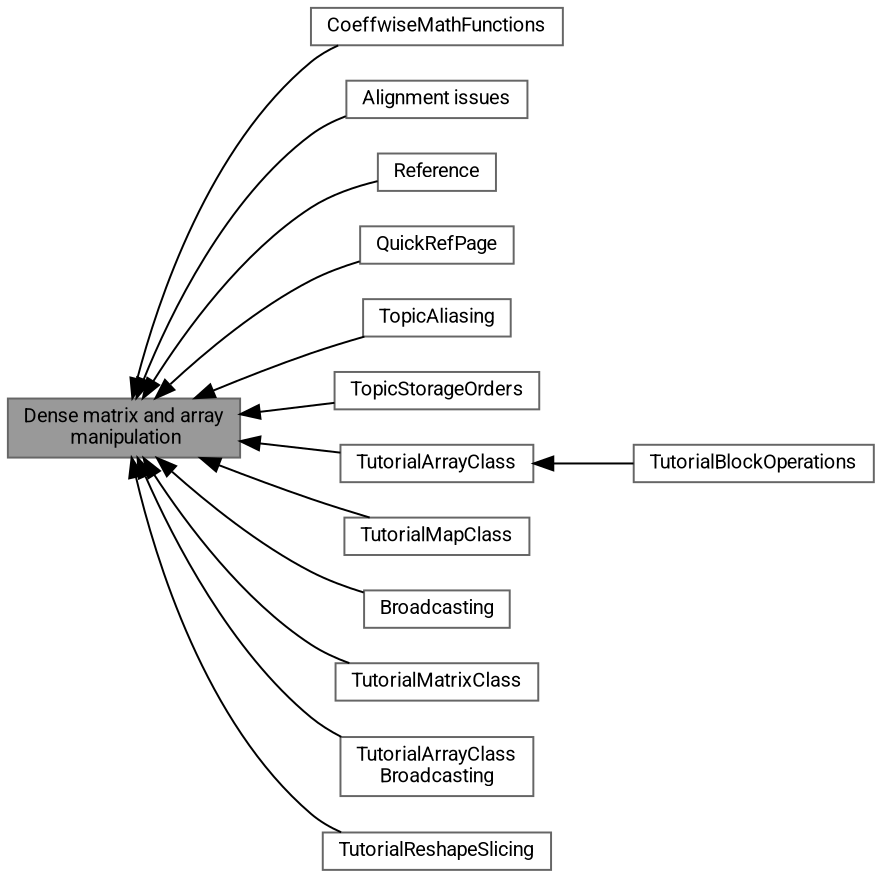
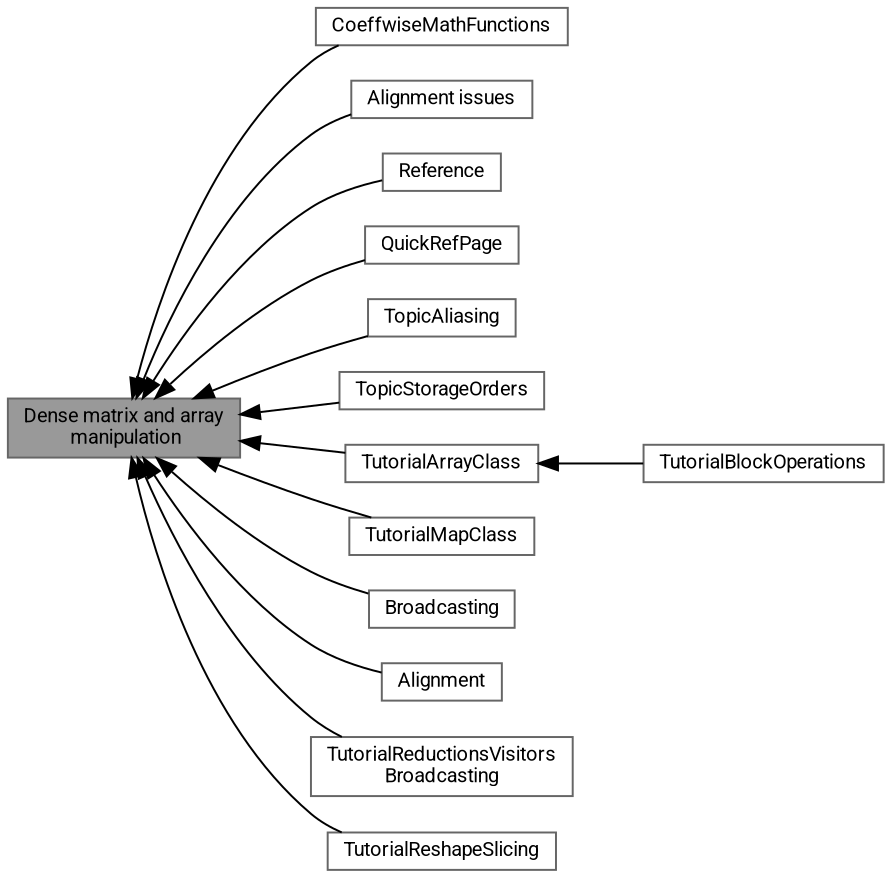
node "TutorialMatrixClass": label "TutorialMatrixClass" -> "Alignment"
node "TutorialArrayClass Broadcasting": label "TutorialArrayClass Broadcasting" -> "TutorialReductionsVisitors Broadcasting"
